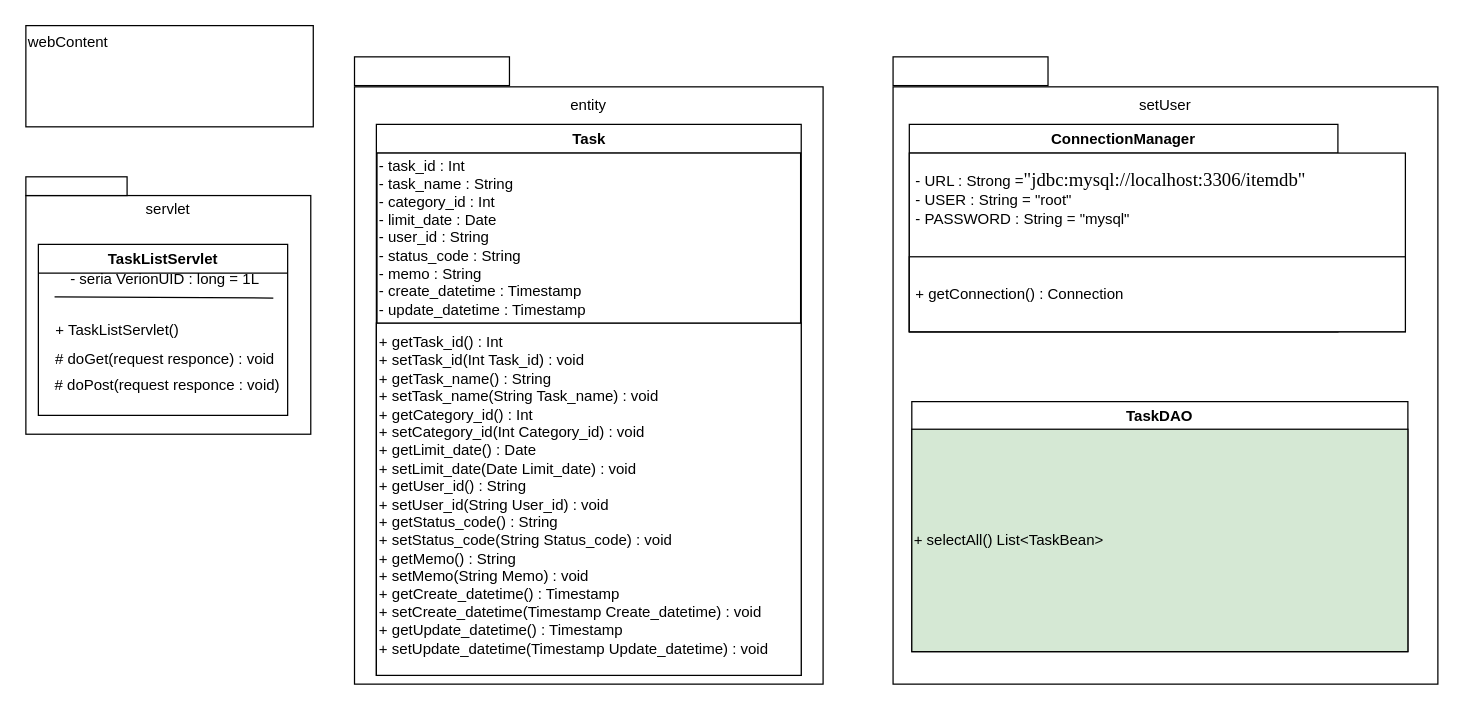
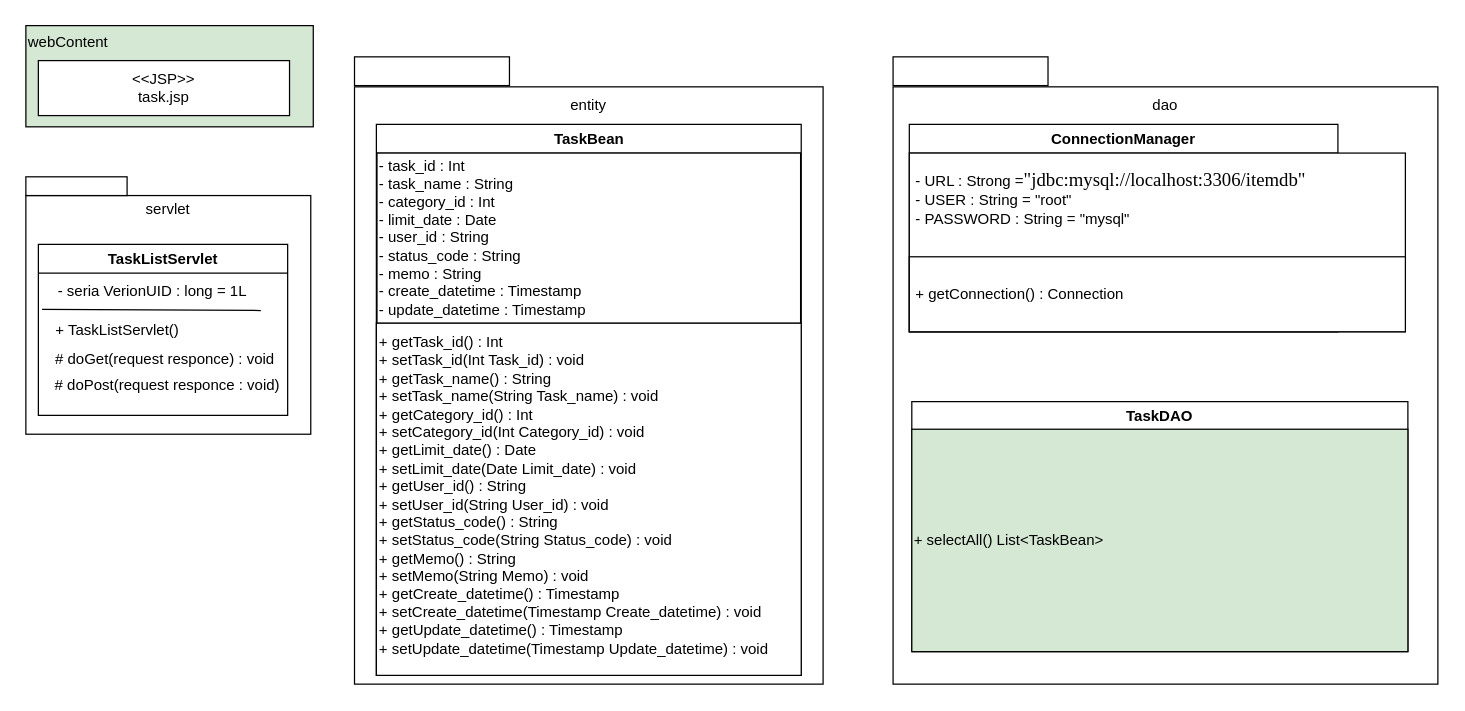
node "webContent": fillcolor #ffffff -> #d5e8d4
node "<<JSP>> task.jsp": added
node "setUser": label "setUser" -> "dao"
node "Task": label "Task" -> "TaskBean"
node "- seria VerionUID : long = 1L": moved (164, 279) -> (151, 292)
